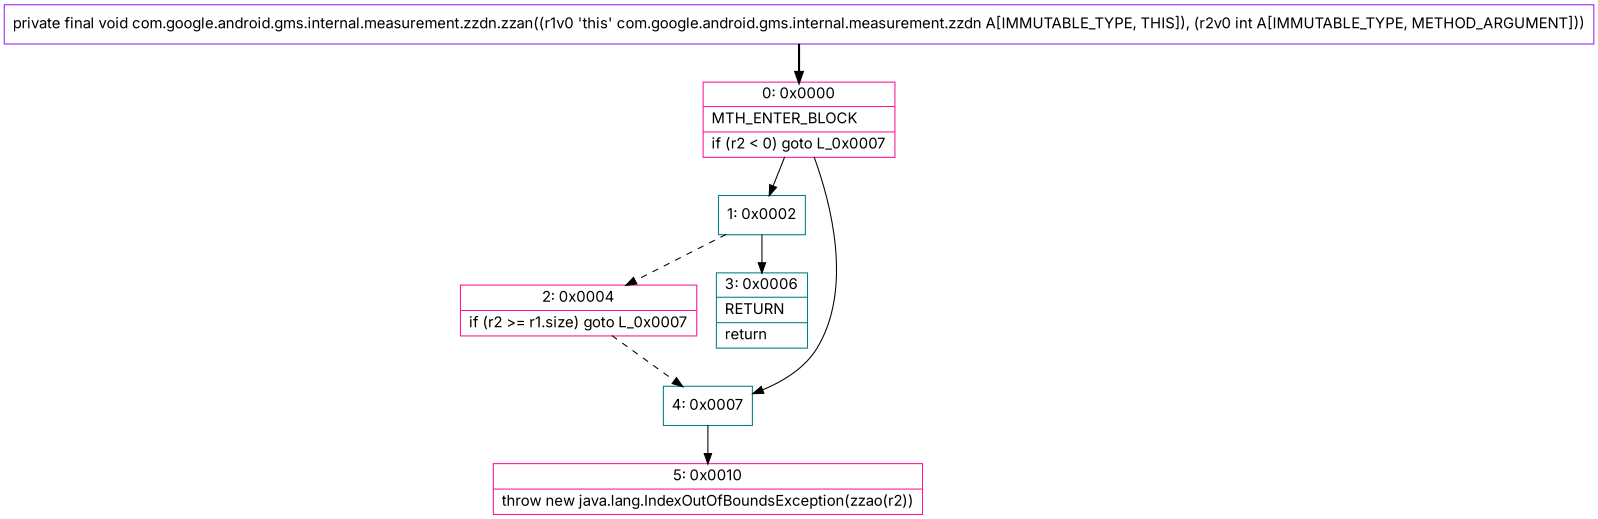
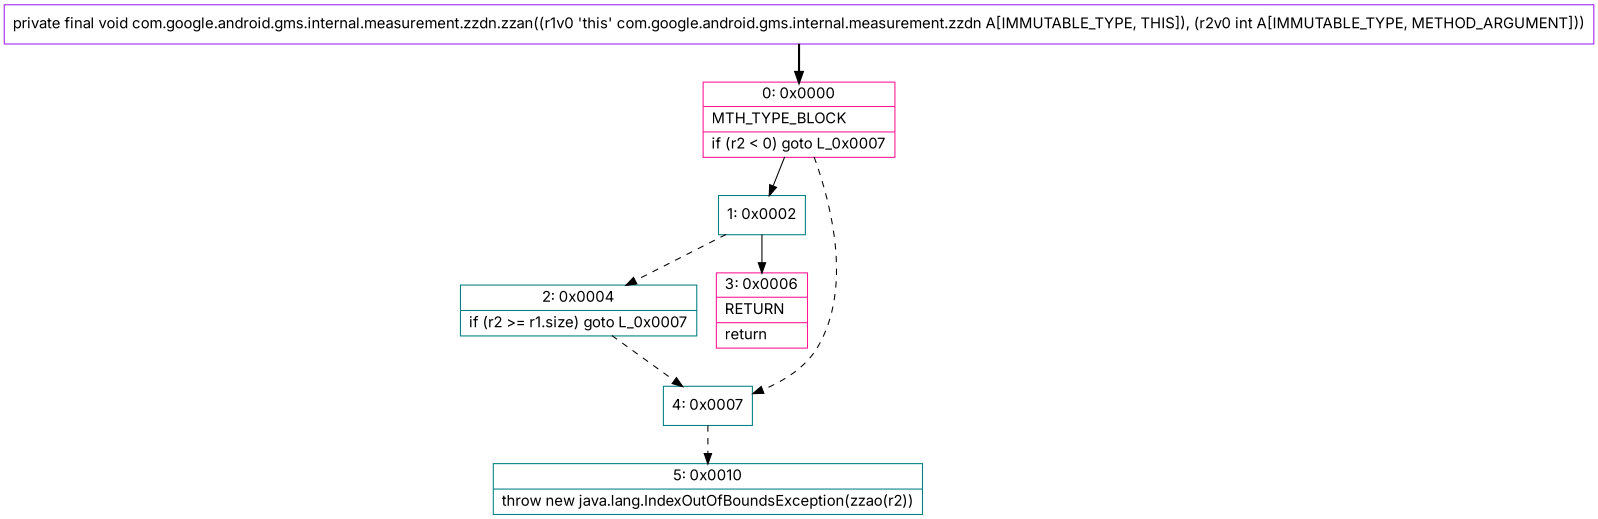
node "0: 0x0000": text "MTH_ENTER_BLOCK" -> "MTH_TYPE_BLOCK"
edge "0: 0x0000" -> "4: 0x0007": style solid -> dashed
node "2: 0x0004": color deeppink -> teal
node "3: 0x0006": color teal -> deeppink
edge "4: 0x0007" -> "5: 0x0010": style solid -> dashed
node "5: 0x0010": color deeppink -> teal
